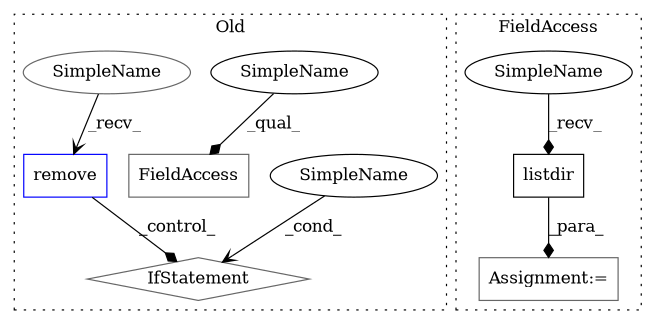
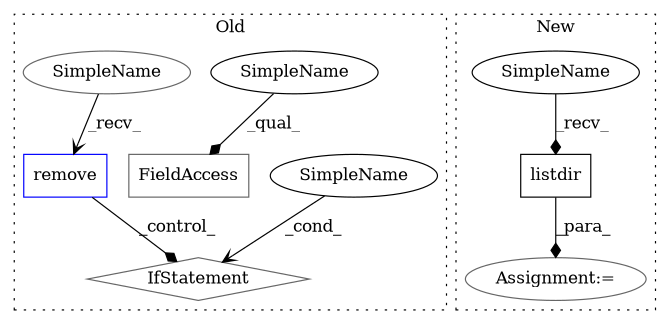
cluster "FieldAccess": label "FieldAccess" -> "New"
node "Assignment:=": shape box -> ellipse
